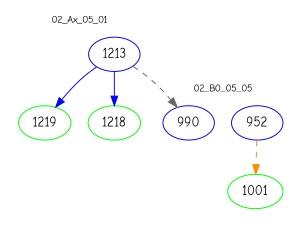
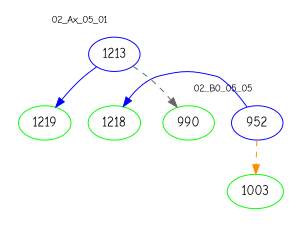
edge "1213" -> "1218": now "952" -> "1218"
node "990": color blue -> green
node "1001": label "1001" -> "1003"
